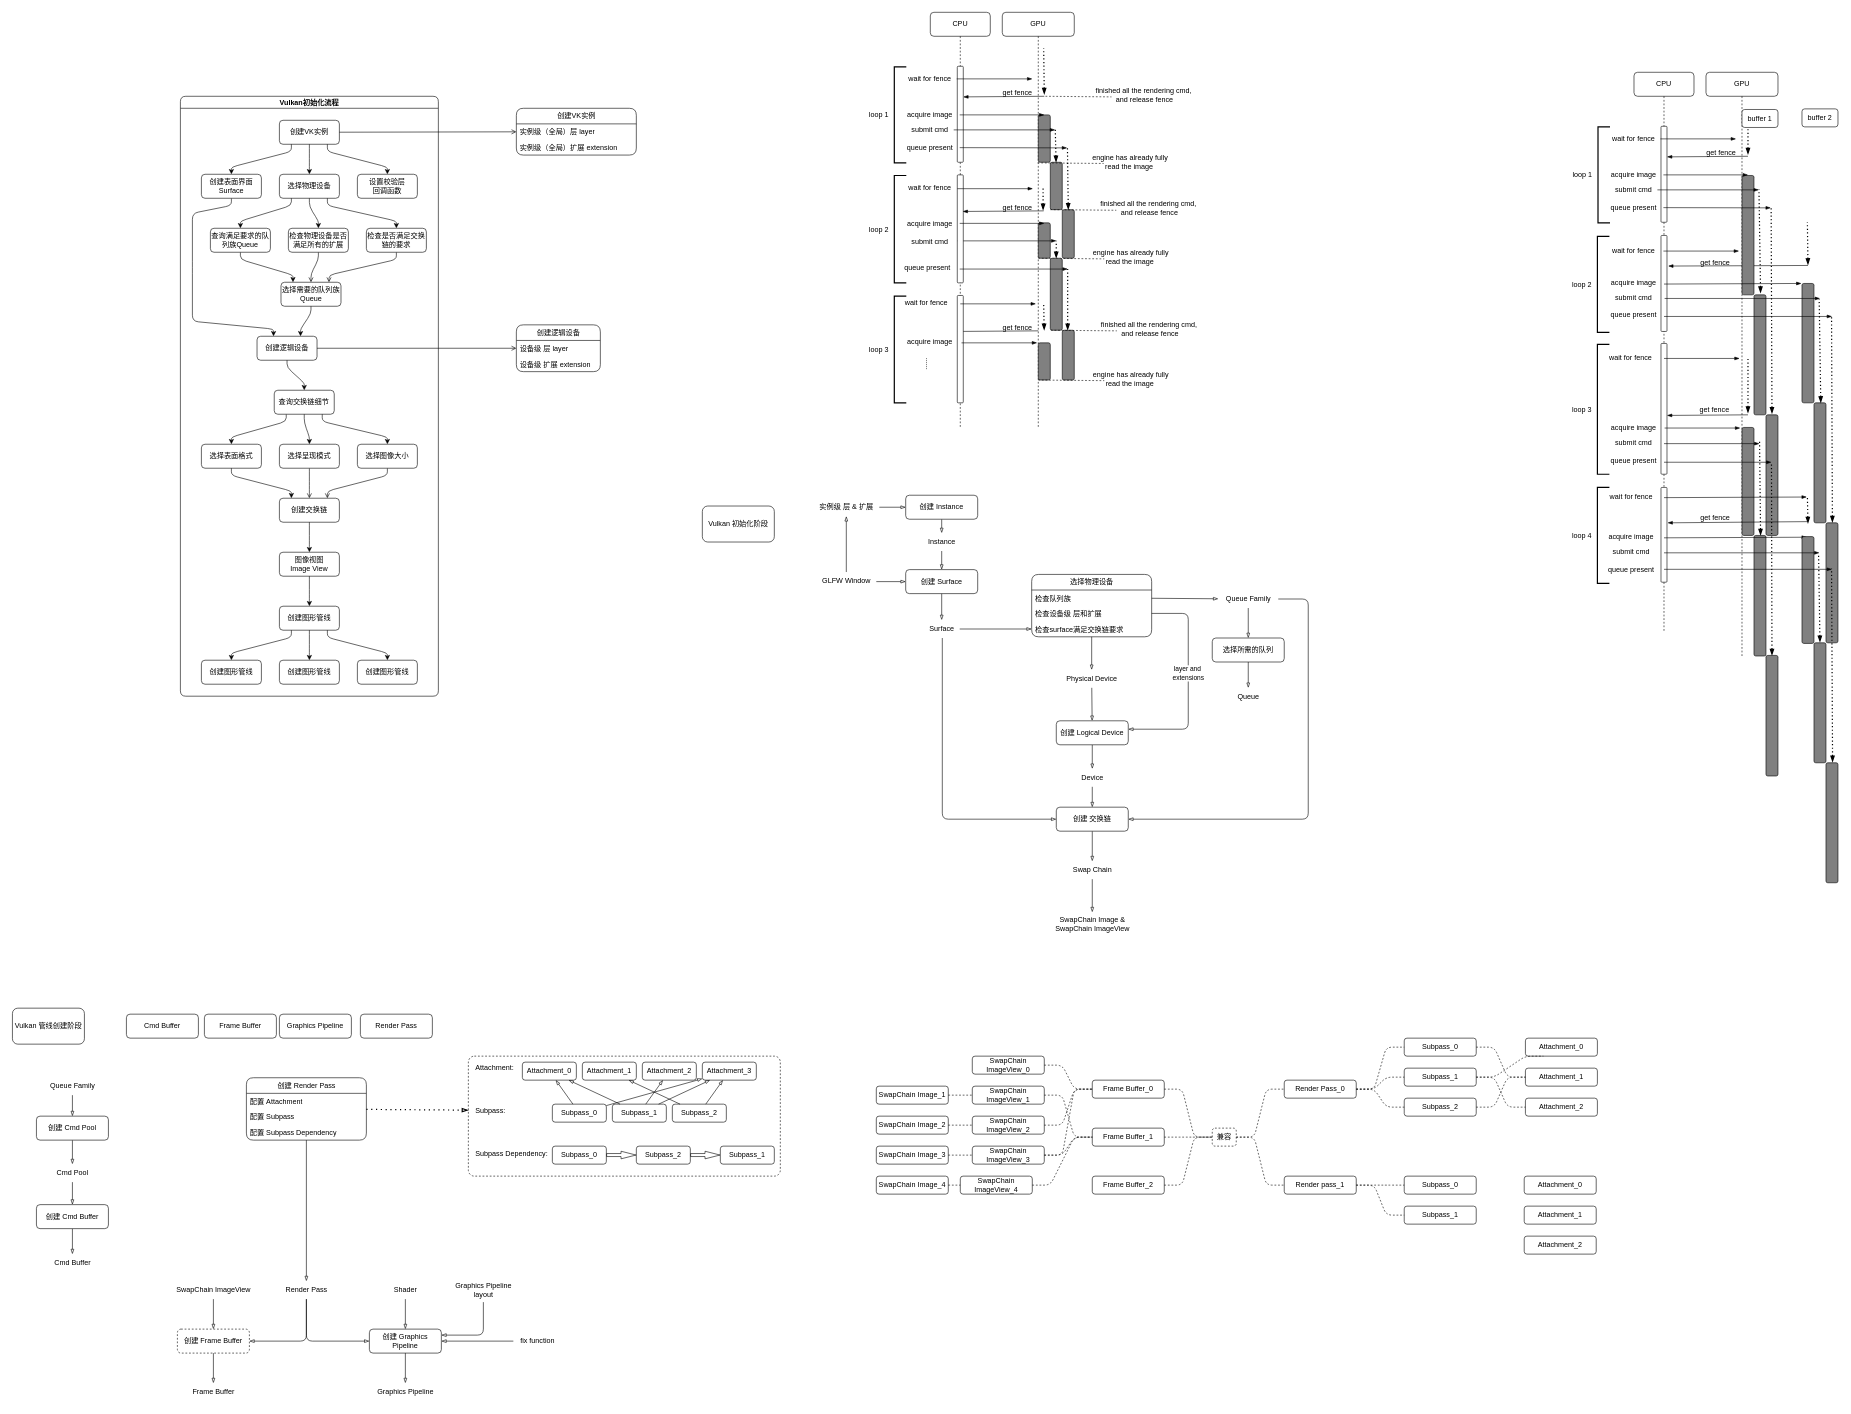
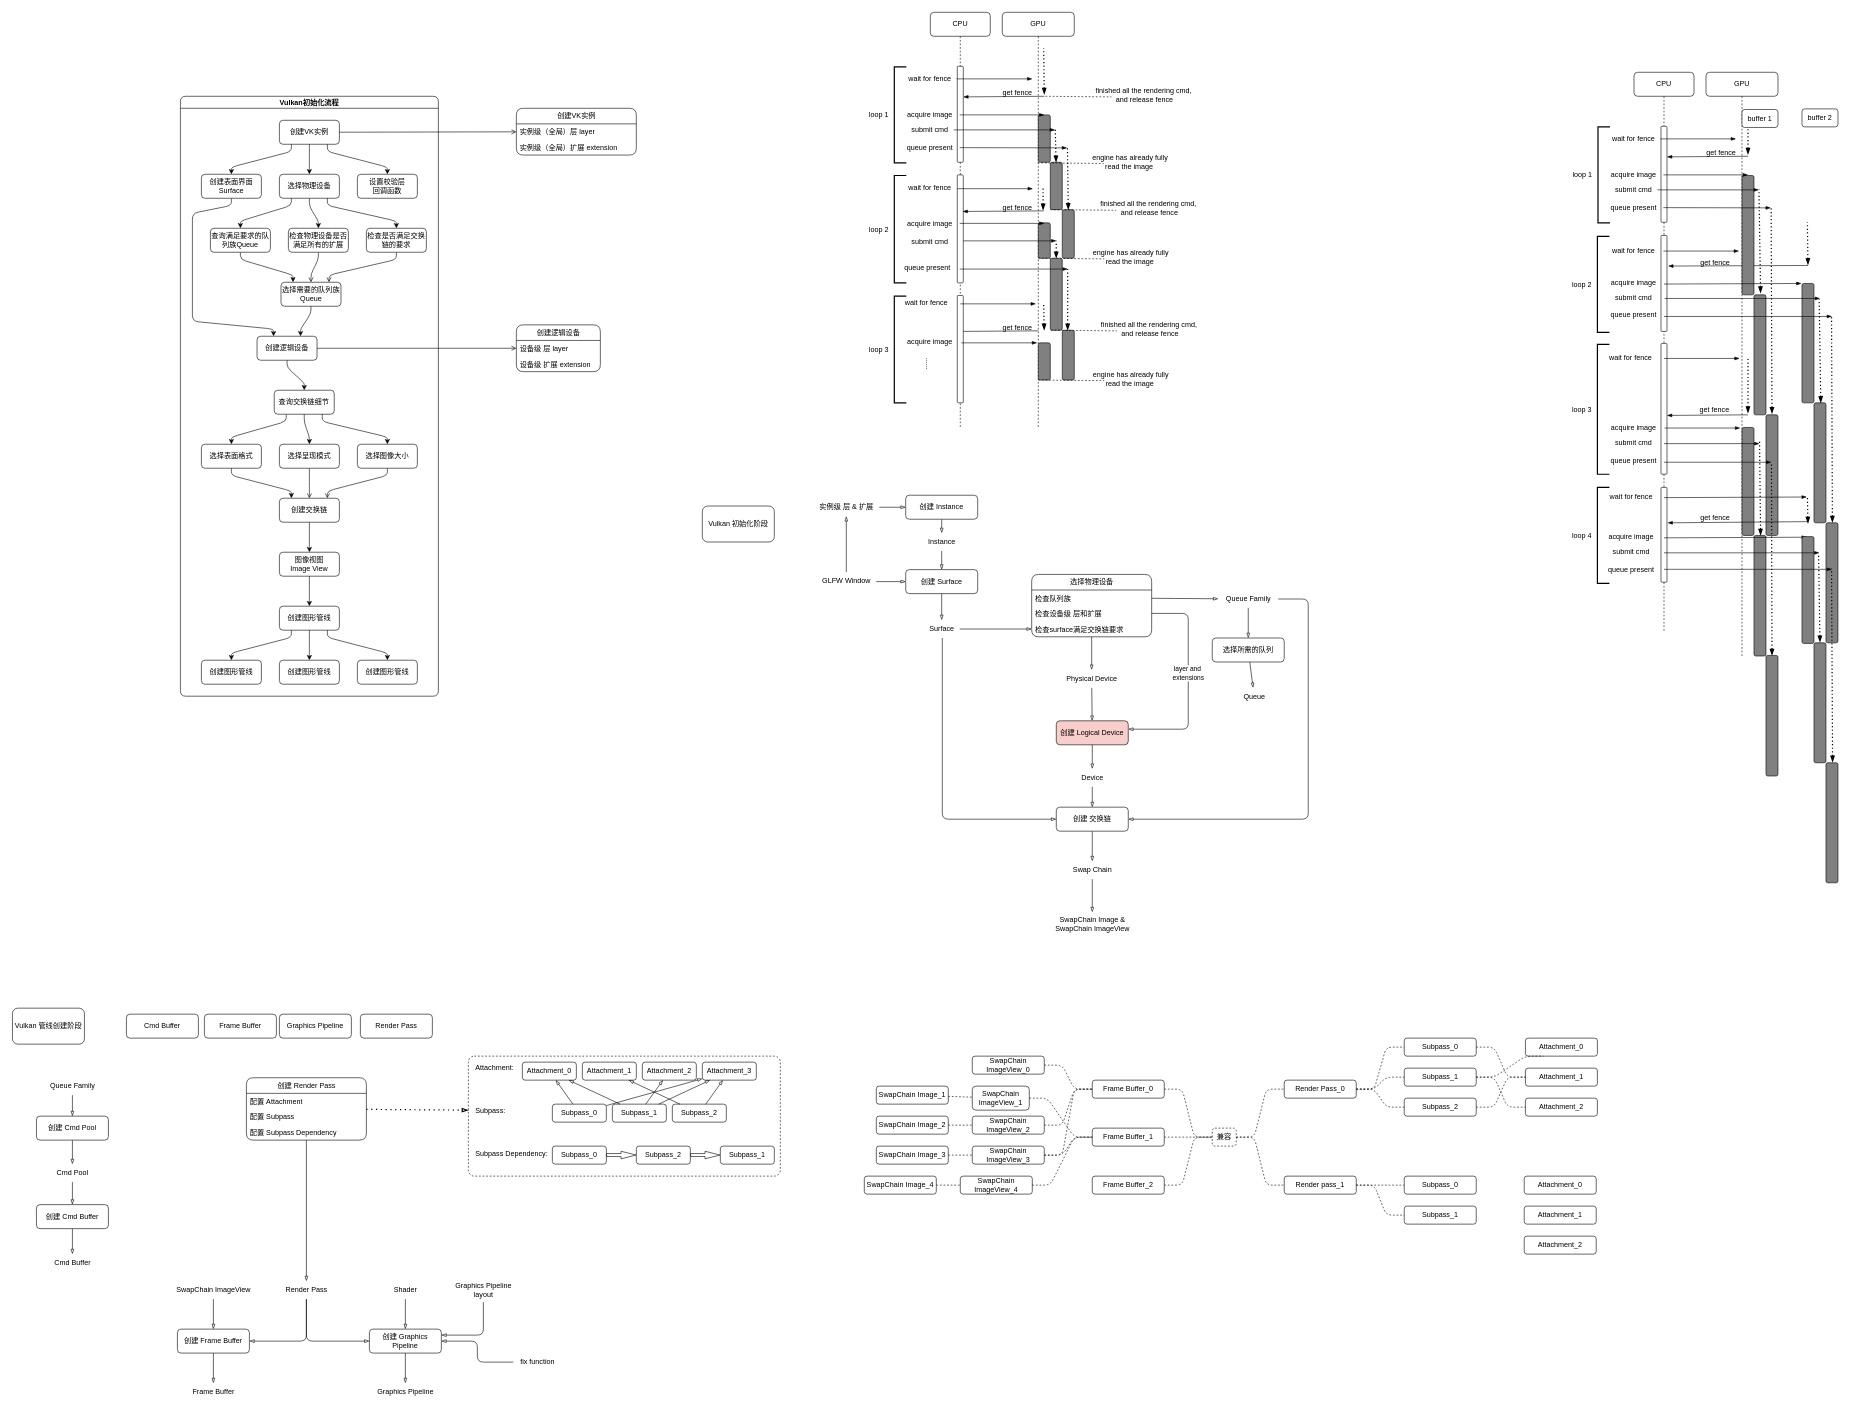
node "Queue": moved (1248, 697) -> (1254, 697)
node "创建 Logical Device": fillcolor #ffffff -> #f8cecc
node "SwapChain ImageView_1": size 72x18 -> 57x24
node "SwapChain Image_4": moved (912, 1185) -> (900, 1185)
node "创建 Frame Buffer": style dashed -> solid
node "fix function": moved (537, 1341) -> (537, 1362)
